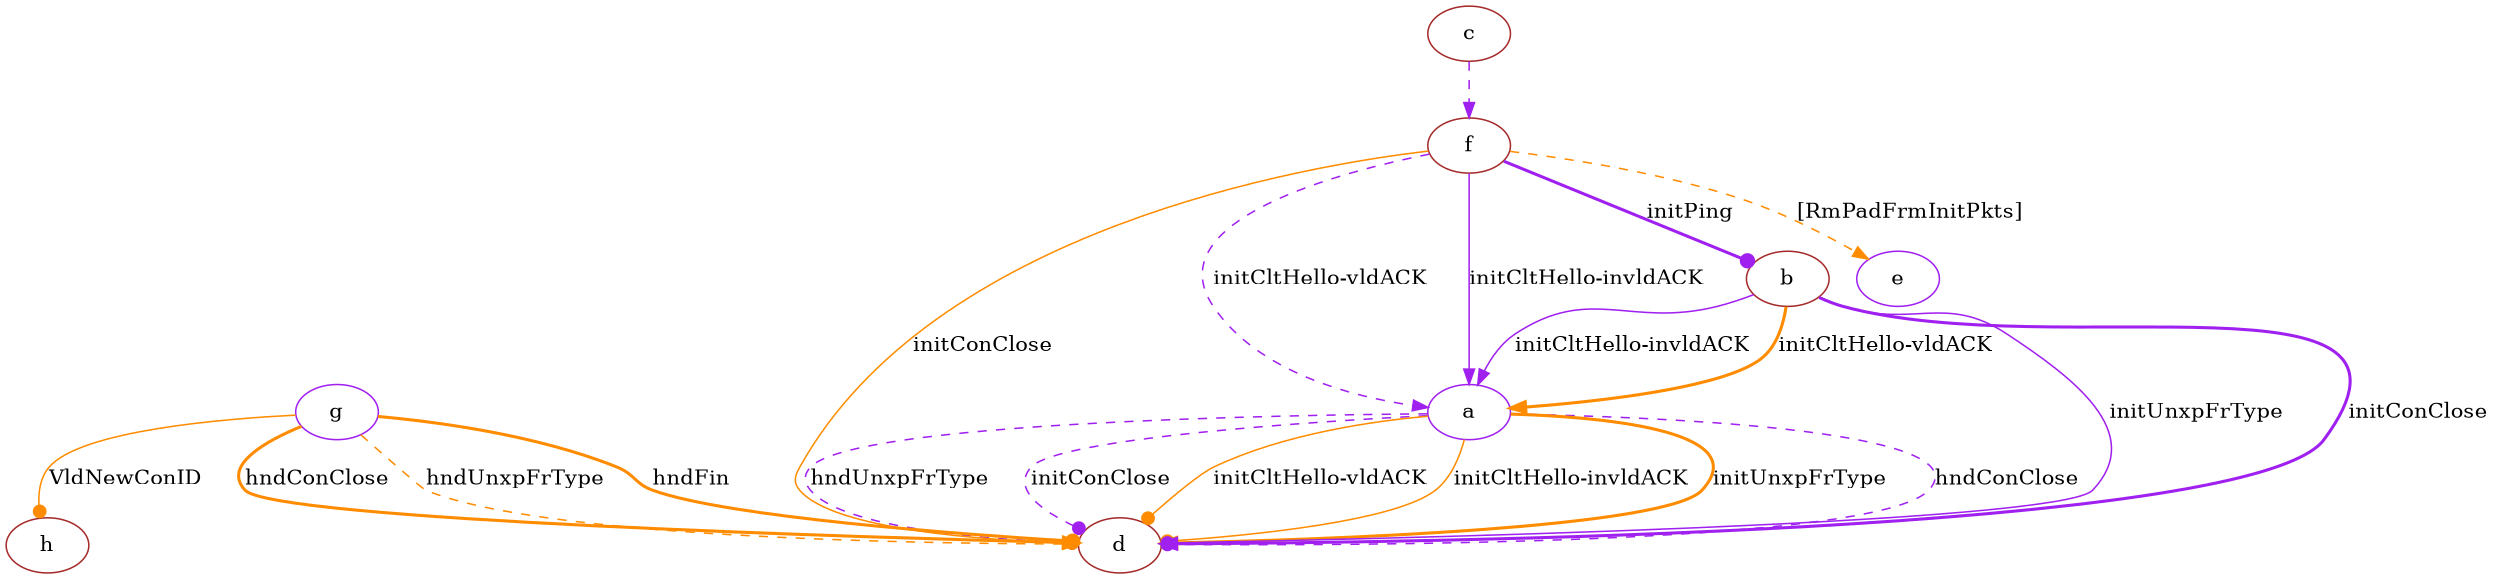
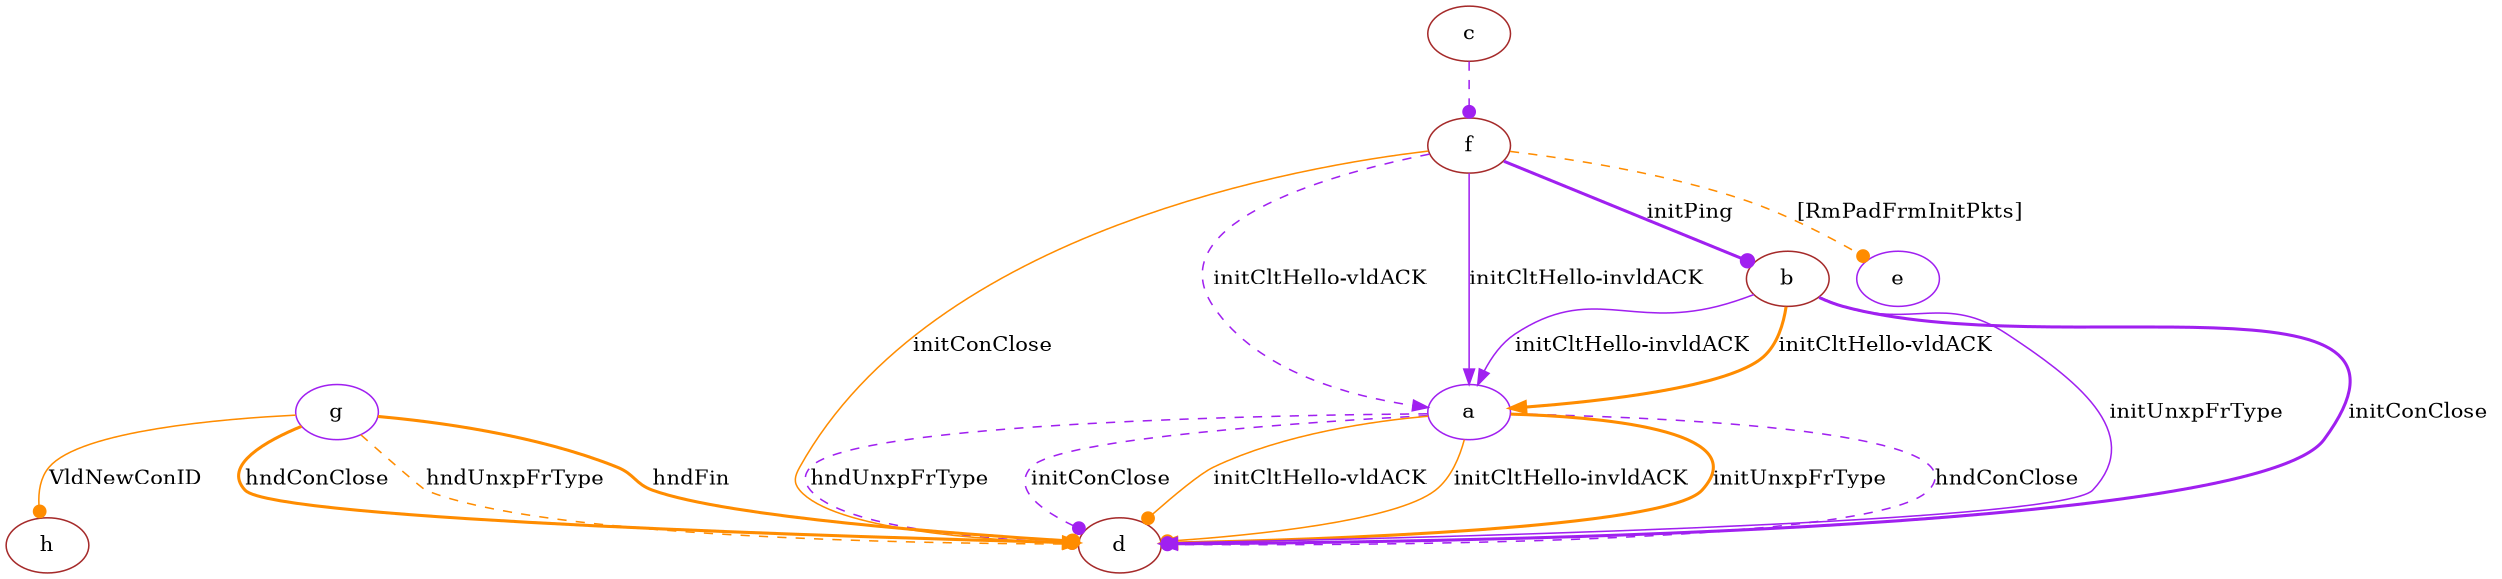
edge "c" -> "f": arrowhead normal -> dot
edge "f" -> "e": arrowhead normal -> dot
